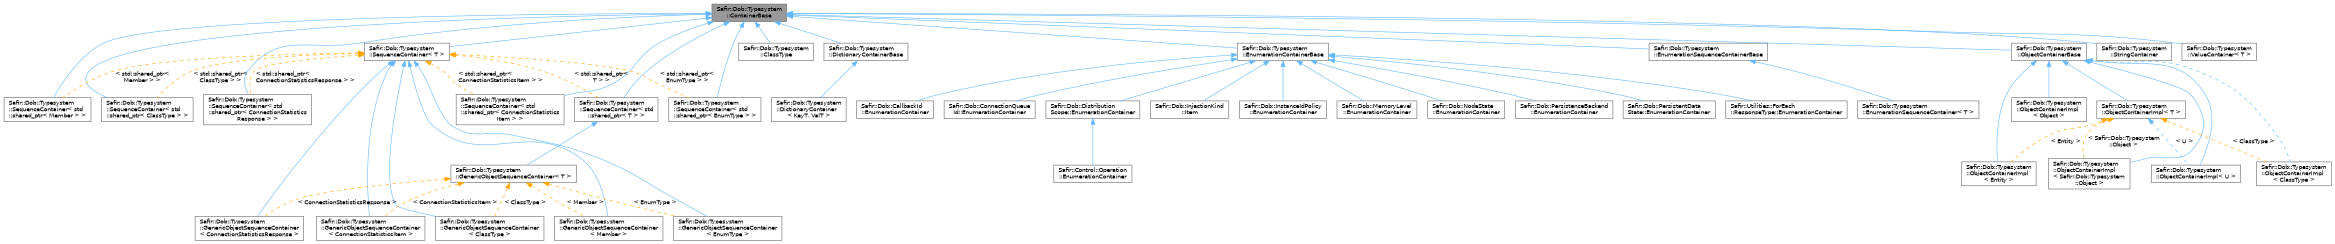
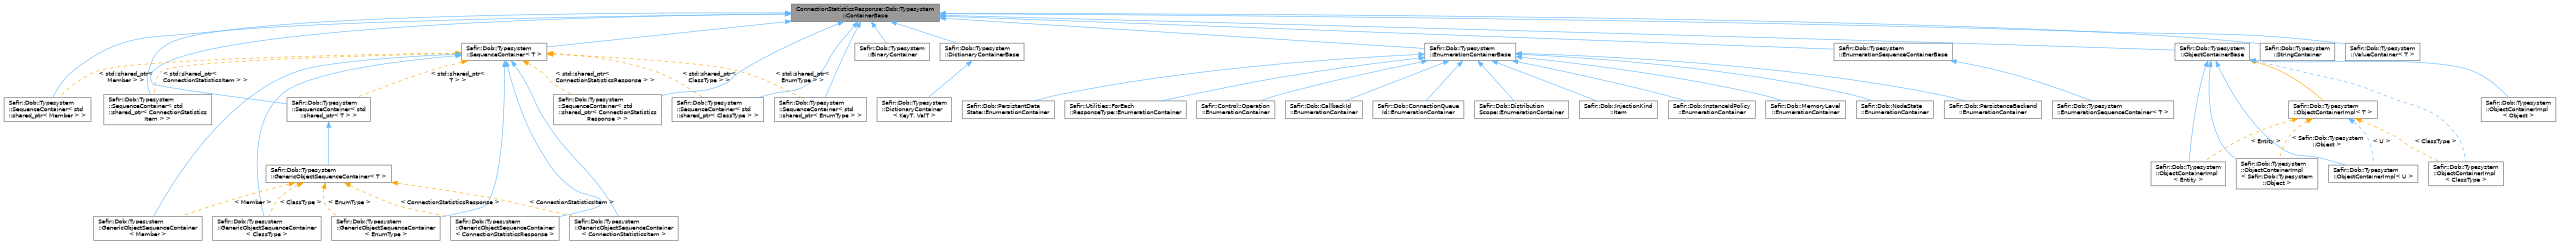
node "Safir::Dob::Typesystem ::ContainerBase": label "Safir::Dob::Typesystem ::ContainerBase" -> "ConnectionStatisticsResponse::Dob::Typesystem ::ContainerBase"
node "Safir::Dob::Typesystem ::ClassType": label "Safir::Dob::Typesystem ::ClassType" -> "Safir::Dob::Typesystem ::BinaryContainer"
edge "Safir::Dob::Typesystem ::ObjectContainerImpl< T >" -> "Safir::Dob::Typesystem ::ObjectContainerBase": color steelblue1 -> orange
edge "Safir::Control::Operation ::EnumerationContainer" -> "Safir::Dob::Distribution Scope::EnumerationContainer": now "Safir::Control::Operation ::EnumerationContainer" -> "Safir::Dob::Typesystem ::EnumerationContainerBase"
